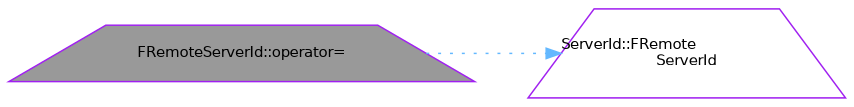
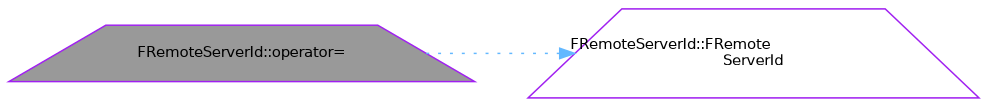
node "ServerId::FRemote ServerId": label "ServerId::FRemote ServerId" -> "FRemoteServerId::FRemote ServerId"
